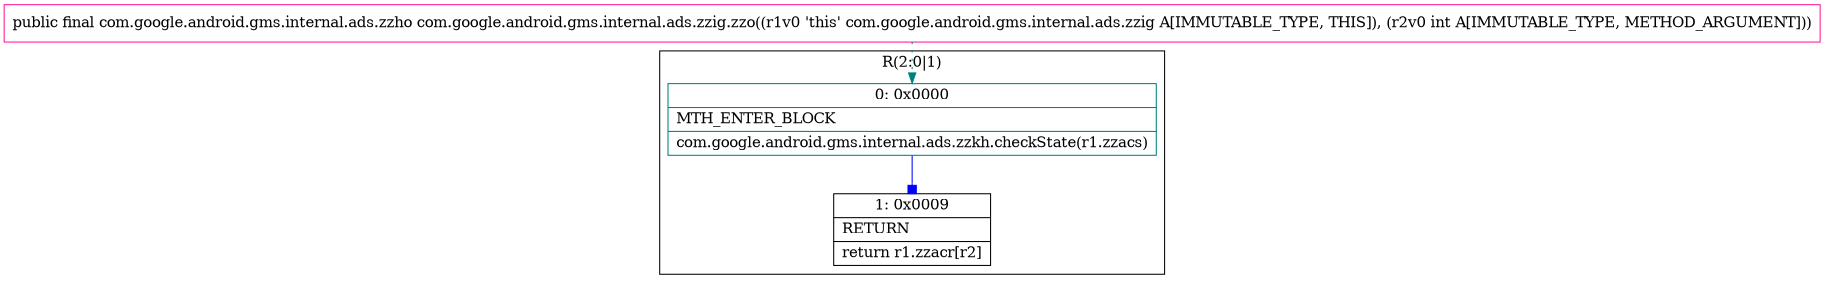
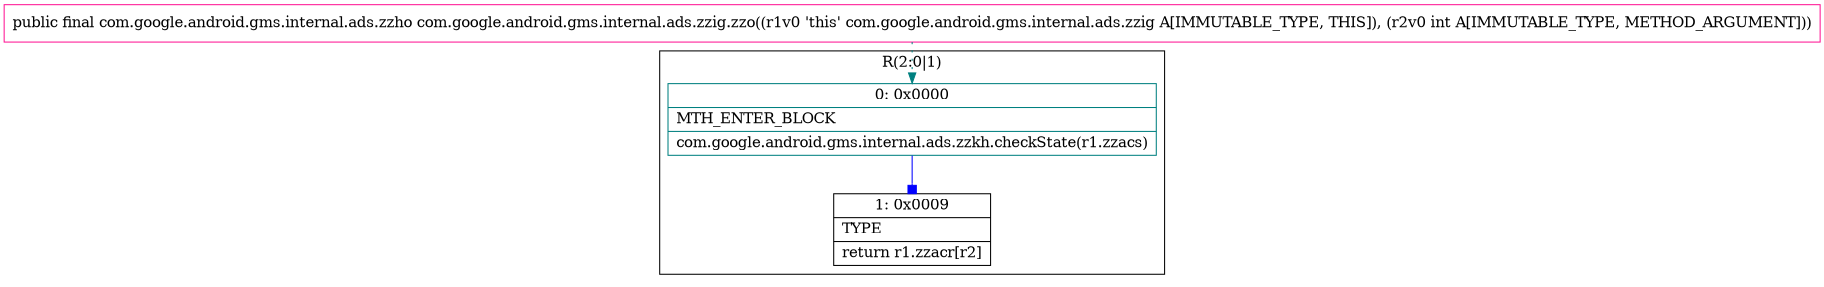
node "1: 0x0009": text "RETURN" -> "TYPE"
